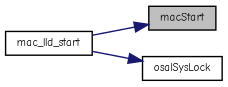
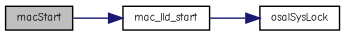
edge "mac_lld_start" -> "macStart": reversed
